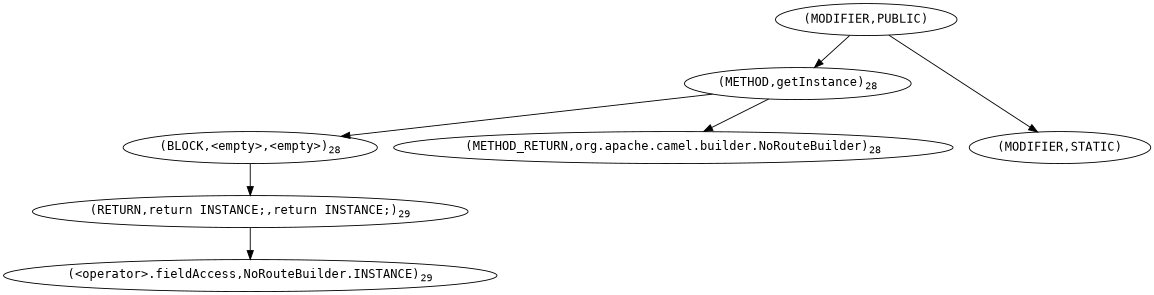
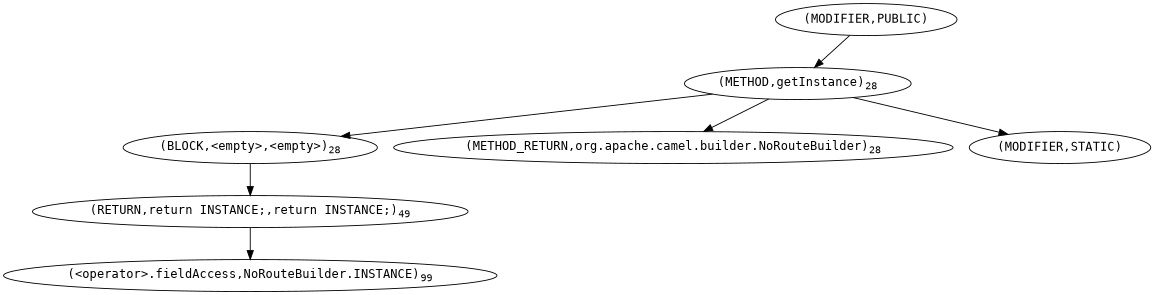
edge "(MODIFIER,PUBLIC)" -> "(MODIFIER,STATIC)": now "(METHOD,getInstance)" -> "(MODIFIER,STATIC)"
node "(RETURN,return INSTANCE;,return INSTANCE;)": text "29" -> "49"
node "(<operator>.fieldAccess,NoRouteBuilder.INSTANCE)": text "29" -> "99"
